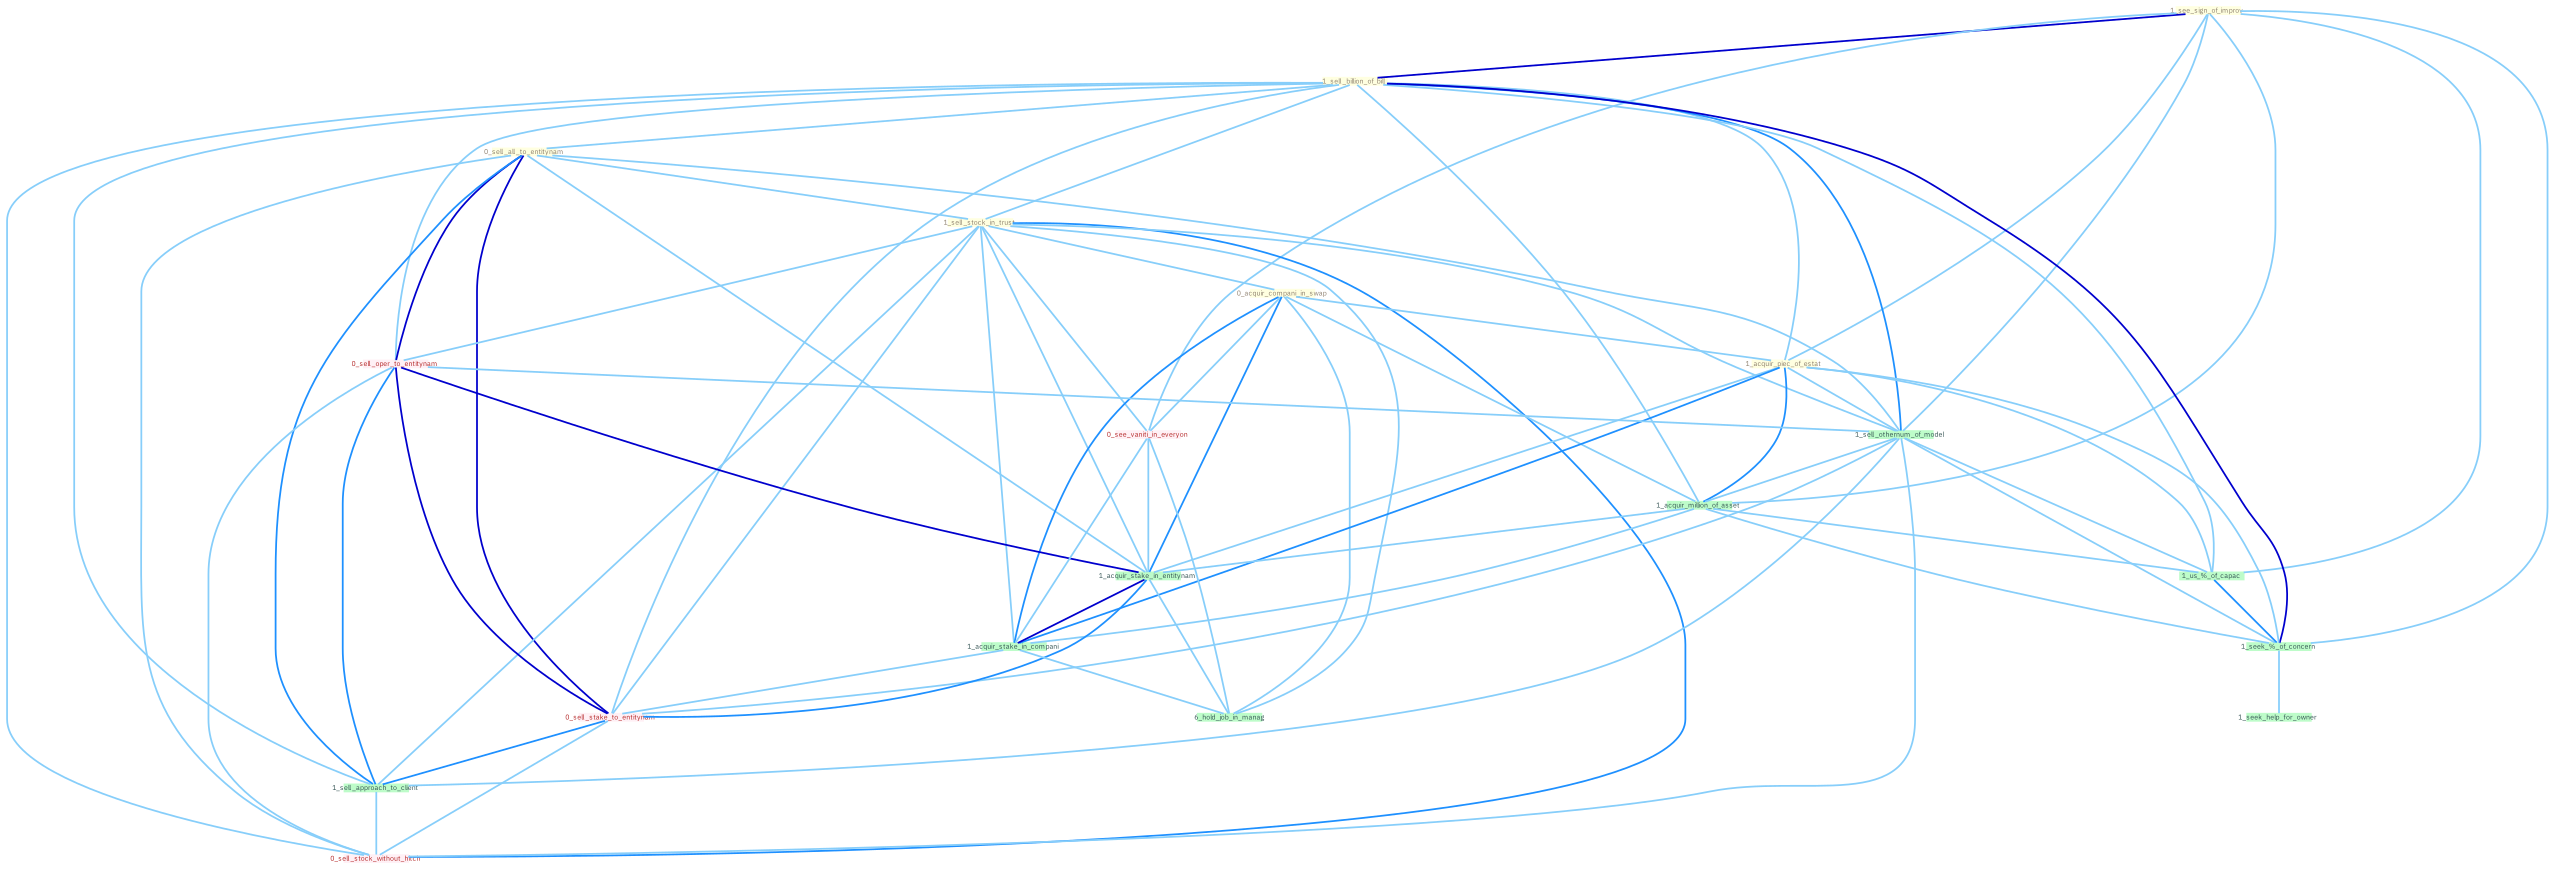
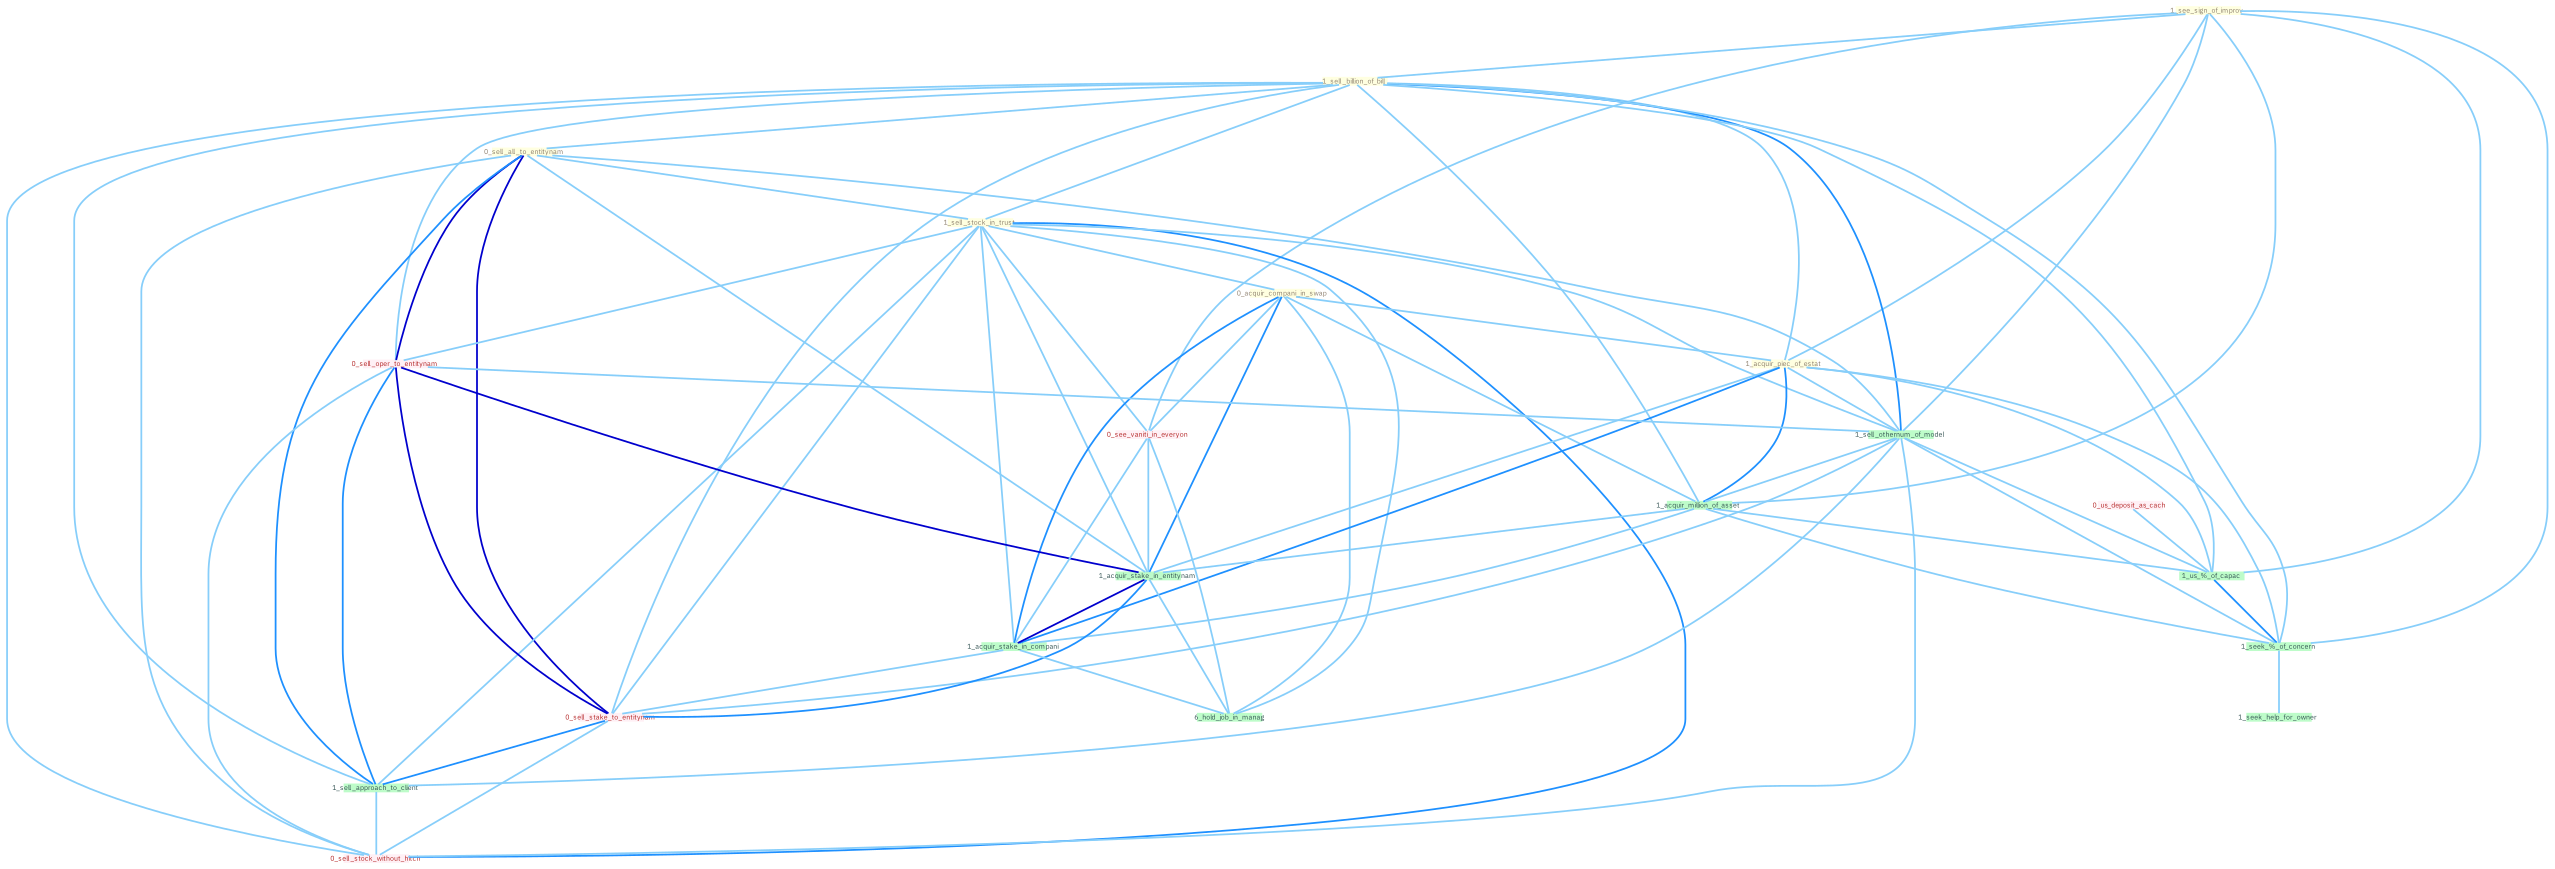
edge "1_see_sign_of_improv" -- "1_sell_billion_of_bill": color #0000cd -> #87cefa
edge "1_sell_billion_of_bill" -- "1_seek_%_of_concern": color #0000cd -> #87cefa
node "0_us_deposit_as_cach": added
